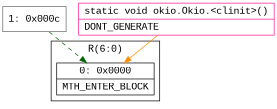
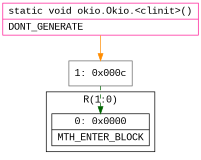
edge "static void okio.Okio.<clinit>()" -> "0: 0x0000": now "static void okio.Okio.<clinit>()" -> "1: 0x000c"
cluster "R(6:0)": label "R(6:0)" -> "R(1:0)"
